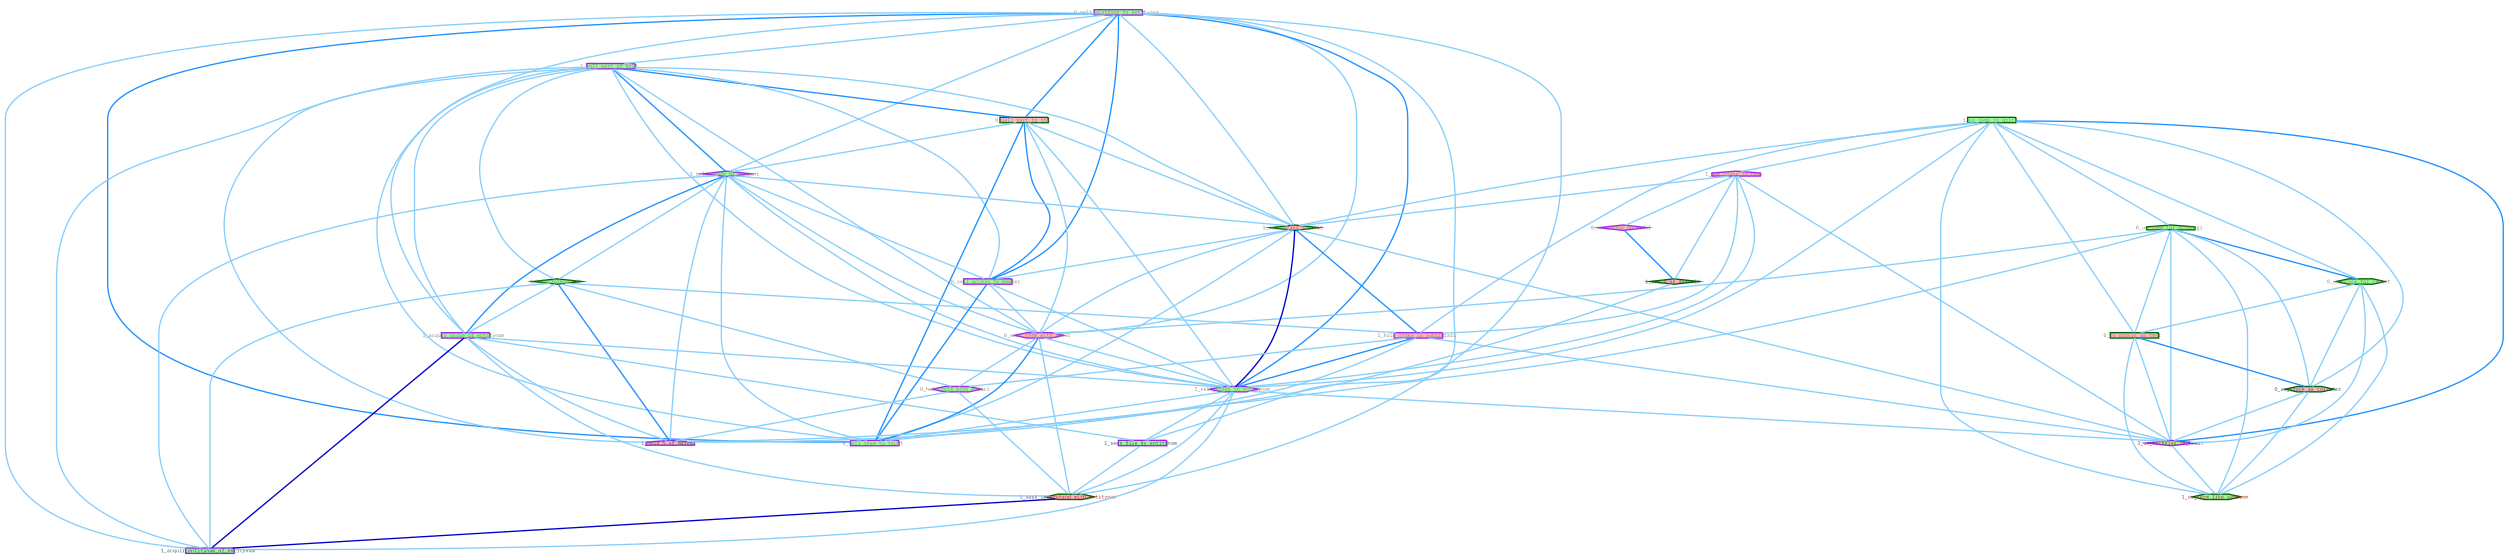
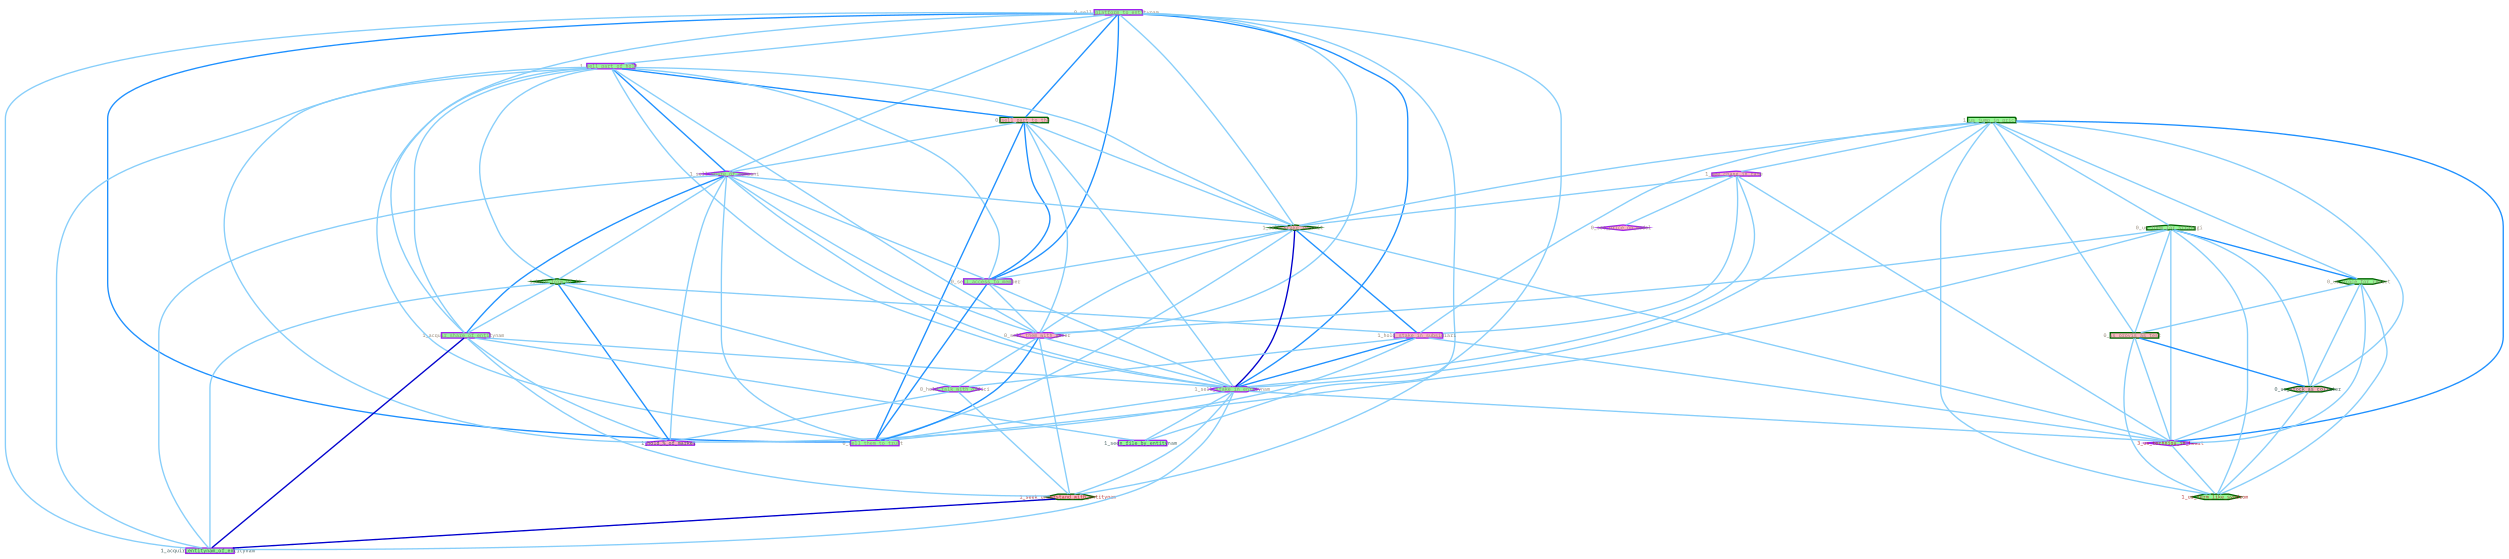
node "1_see_%_on_downsid": removed
edge "1_seen_file_by_entitynam" -- "1_seek_understand_with_entitynam": removed
